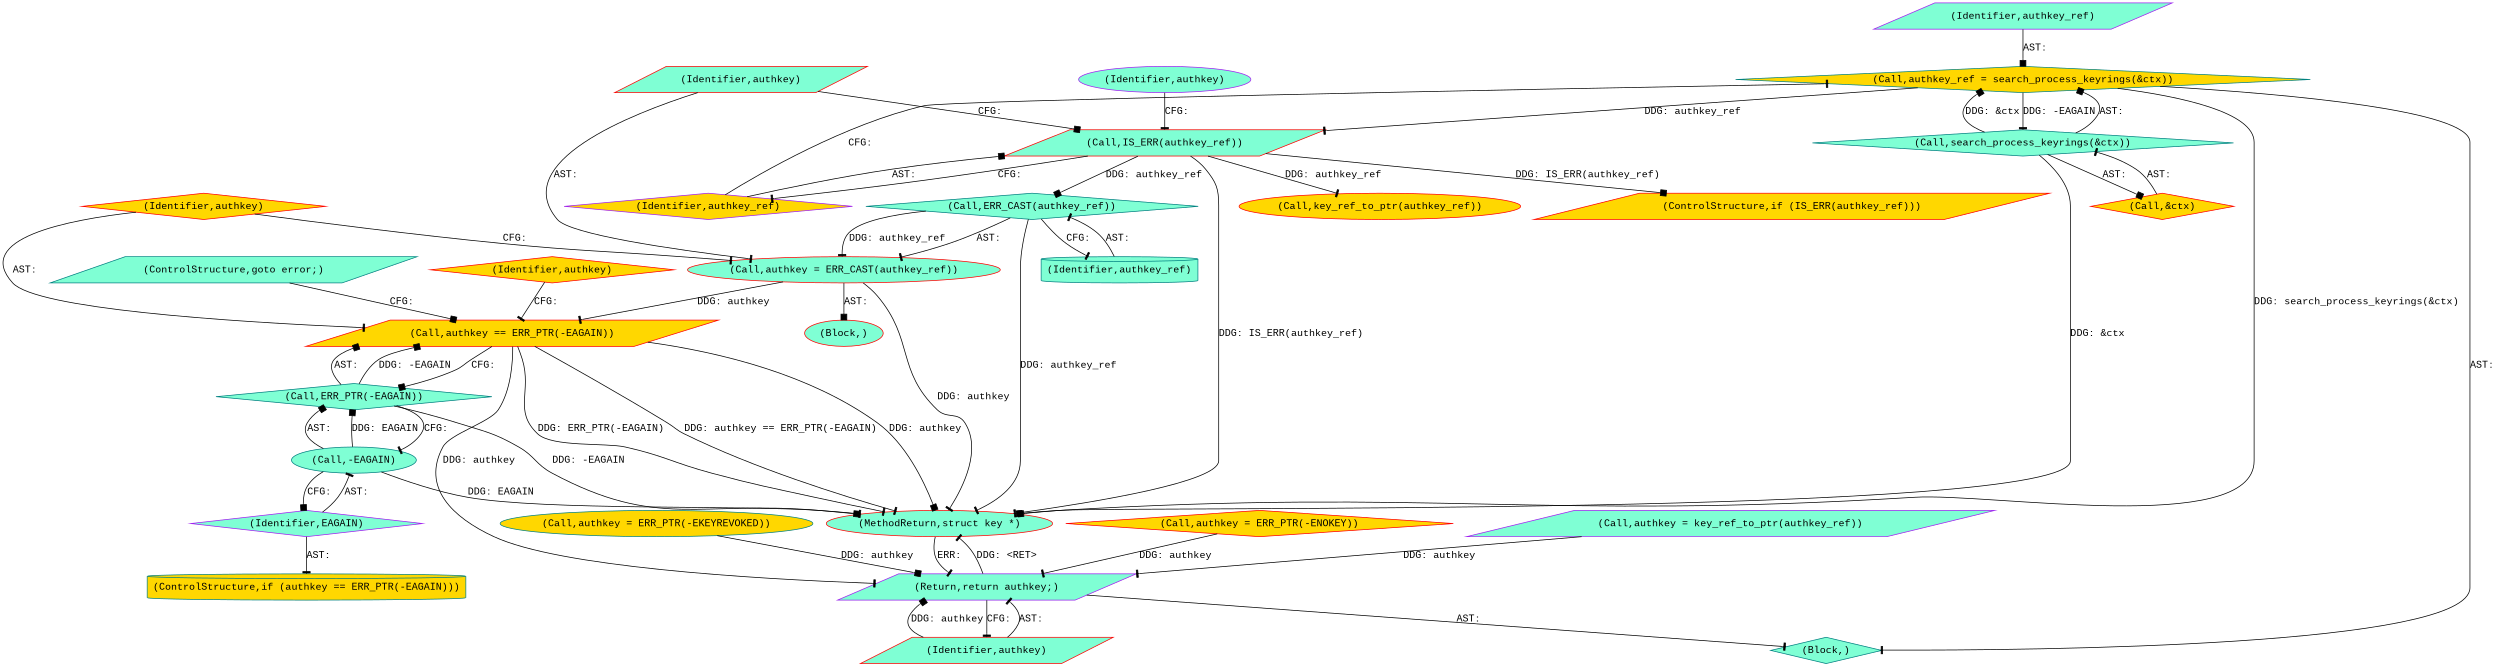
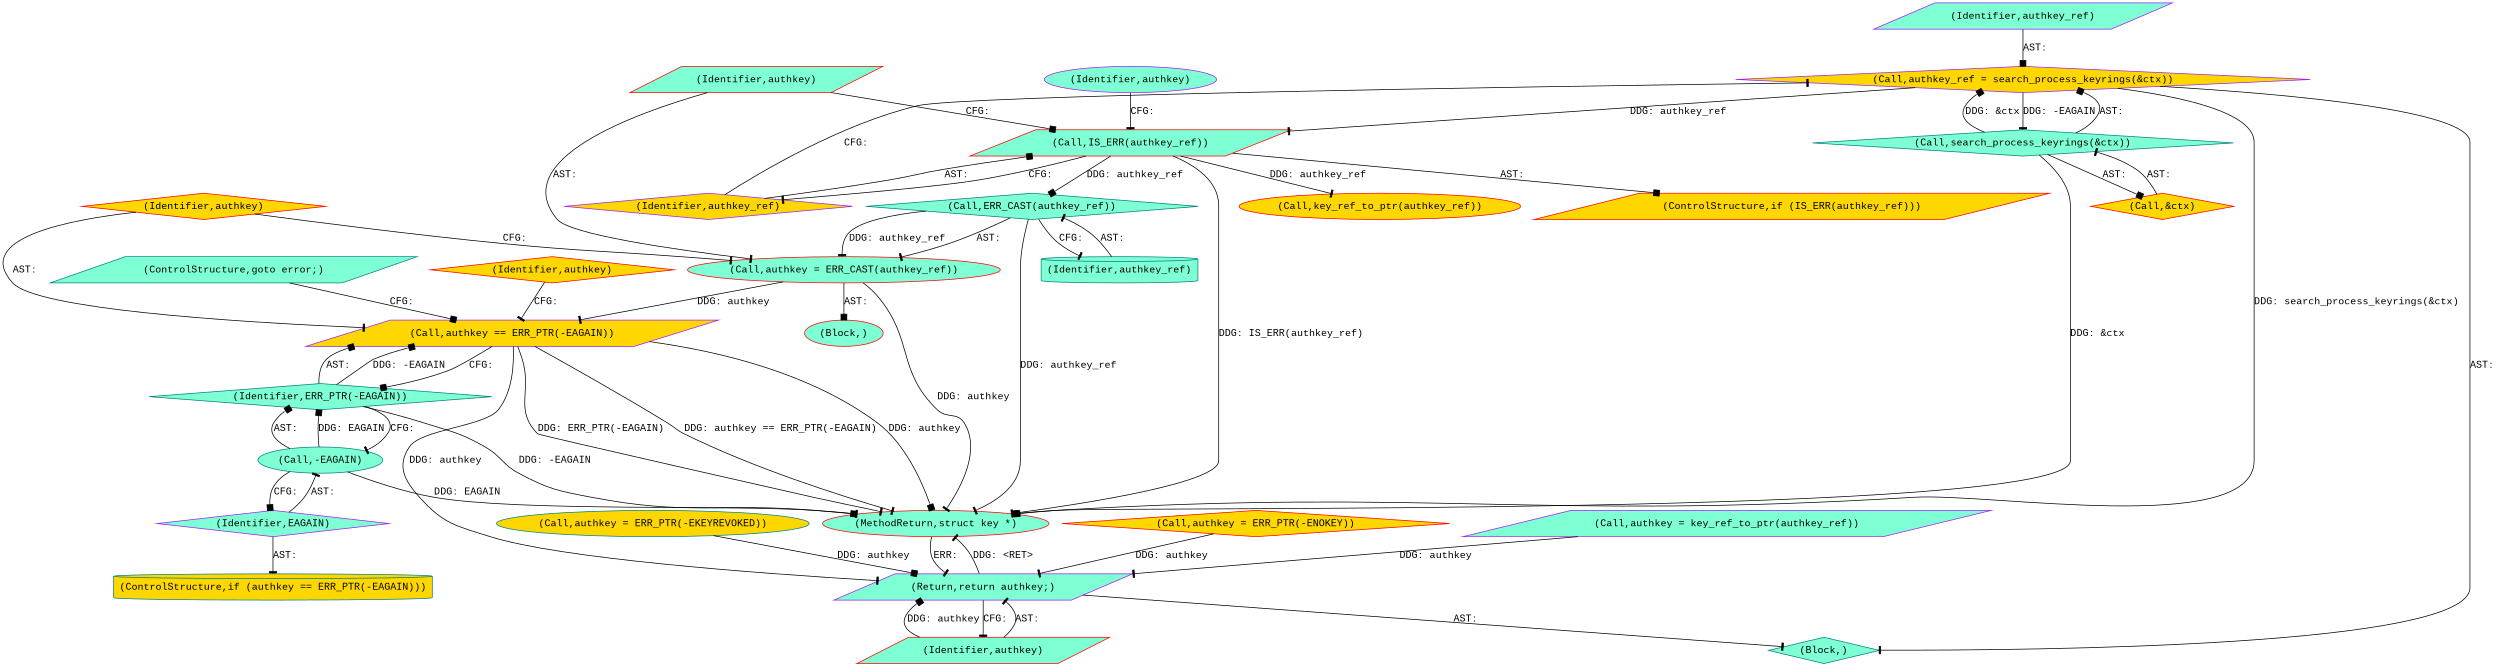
node "(Call,authkey_ref = search_process_keyrings(&ctx))": color teal -> purple
edge "(Call,IS_ERR(authkey_ref))" -> "(ControlStructure,if (IS_ERR(authkey_ref)))": label "DDG: IS_ERR(authkey_ref)" -> "AST: "
node "(Call,authkey == ERR_PTR(-EAGAIN))": color red -> purple
node "(Call,ERR_PTR(-EAGAIN))": label "(Call,ERR_PTR(-EAGAIN))" -> "(Identifier,ERR_PTR(-EAGAIN))"
